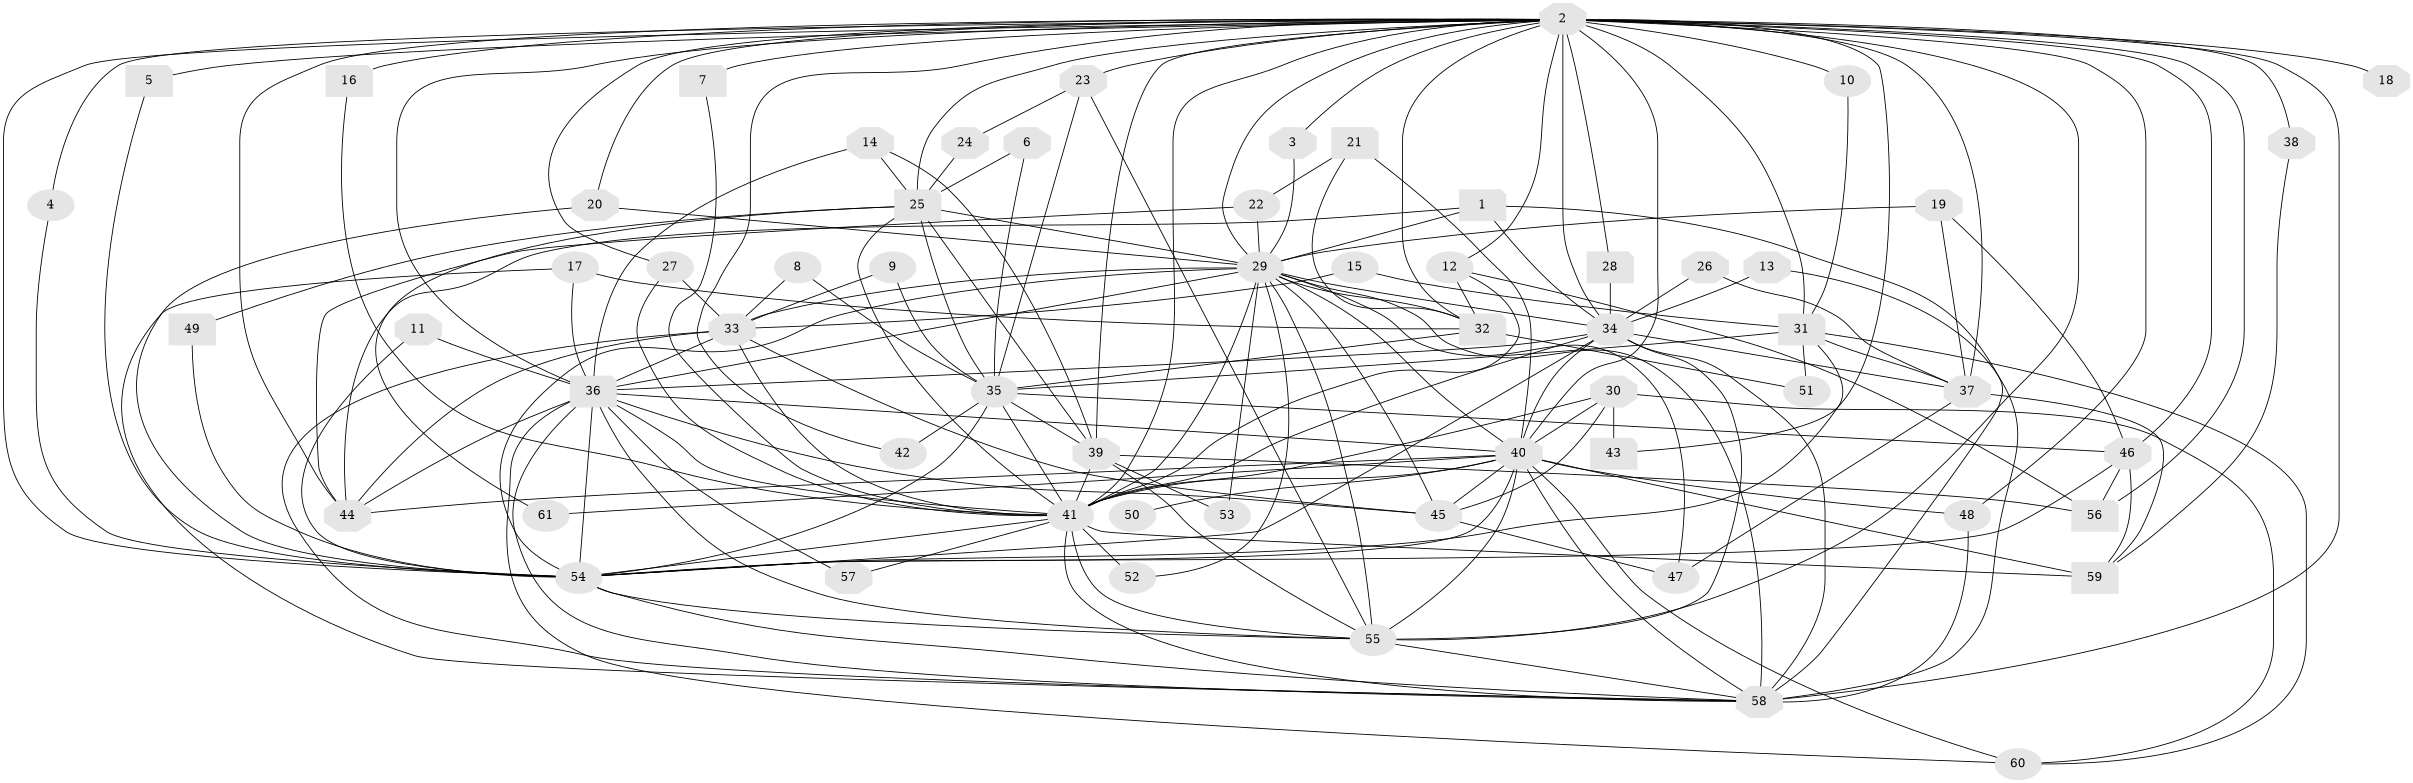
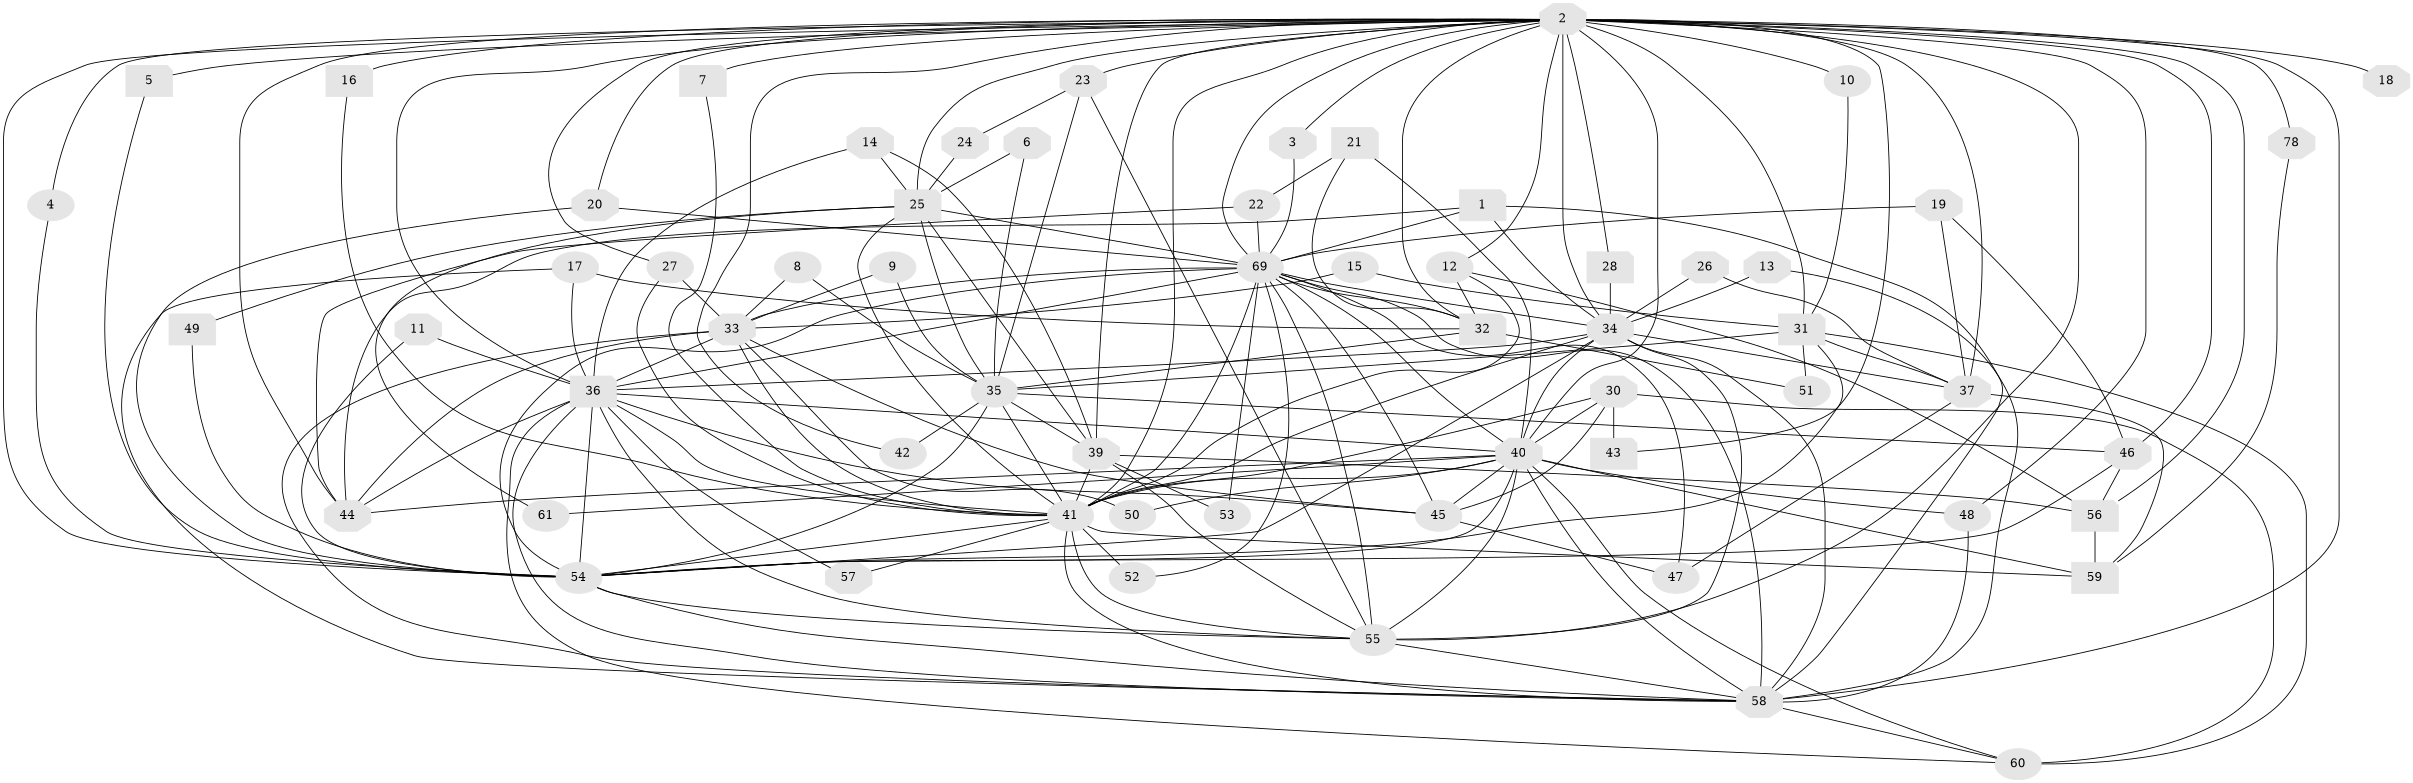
node "38": label "38" -> "78"
node "29": label "29" -> "69"
edge "33" -- "50": added
edge "46" -- "59": now "56" -- "59"
edge "58" -- "60": added
